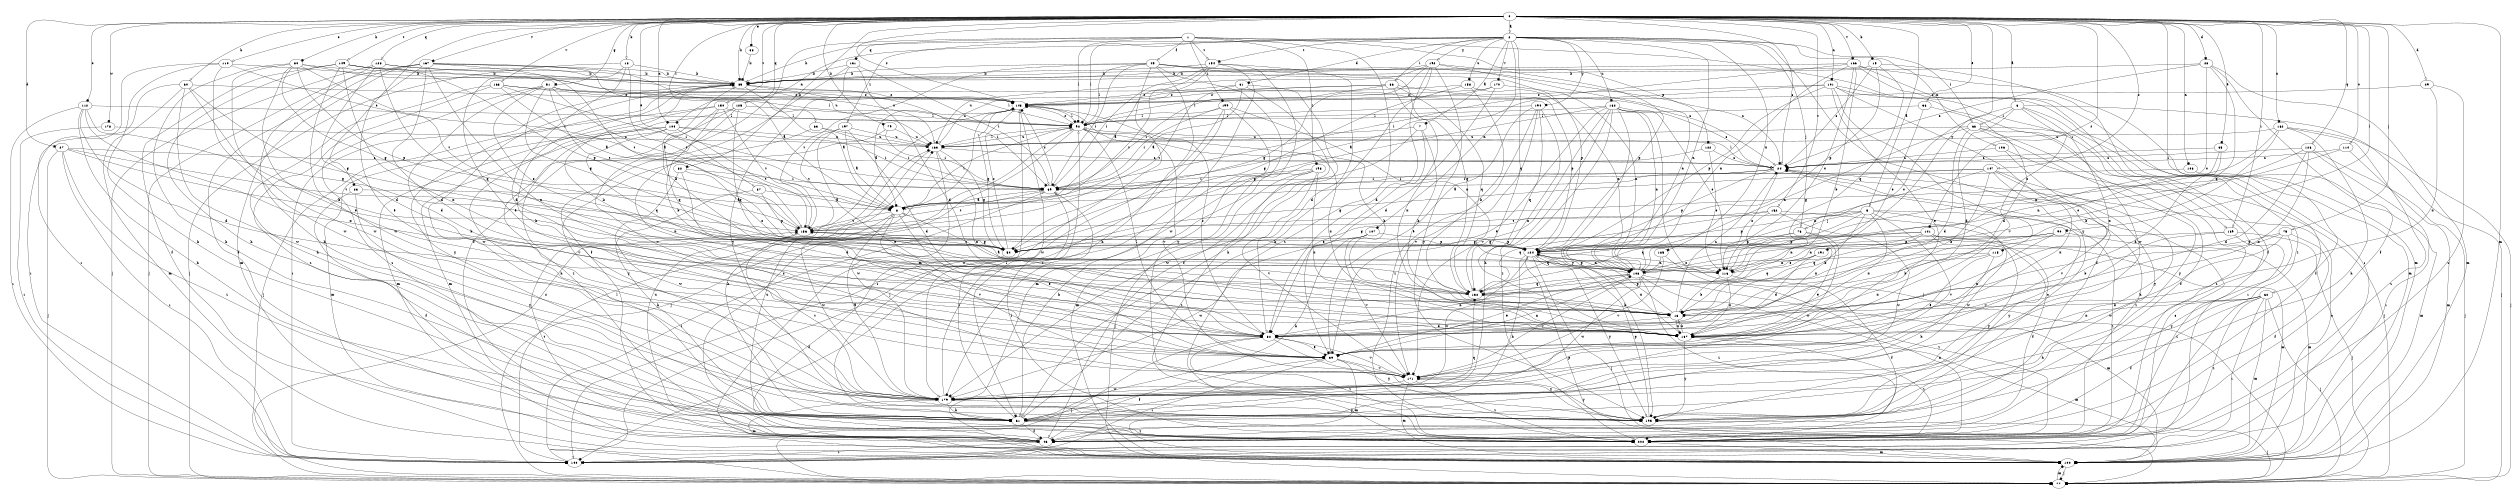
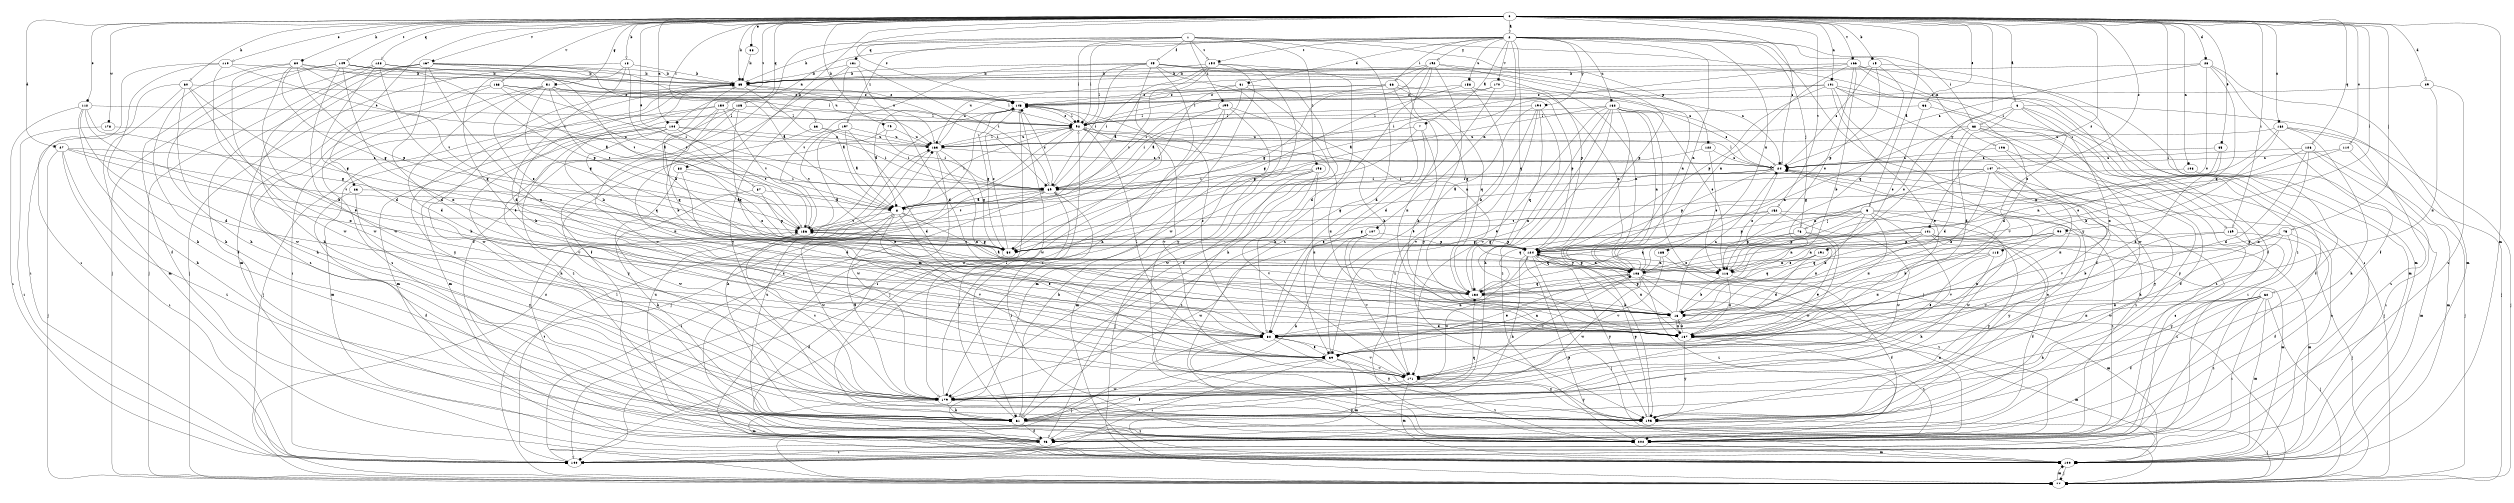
edge "167" -> "39": removed, label "e"
edge "32" -> "39": arrowhead box -> onormal
